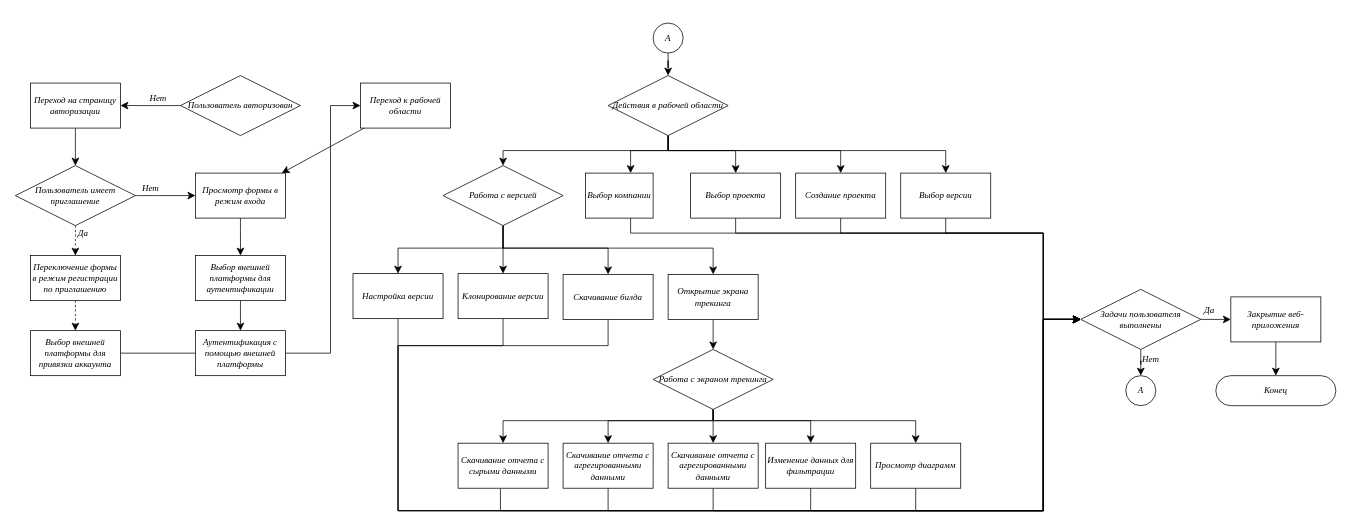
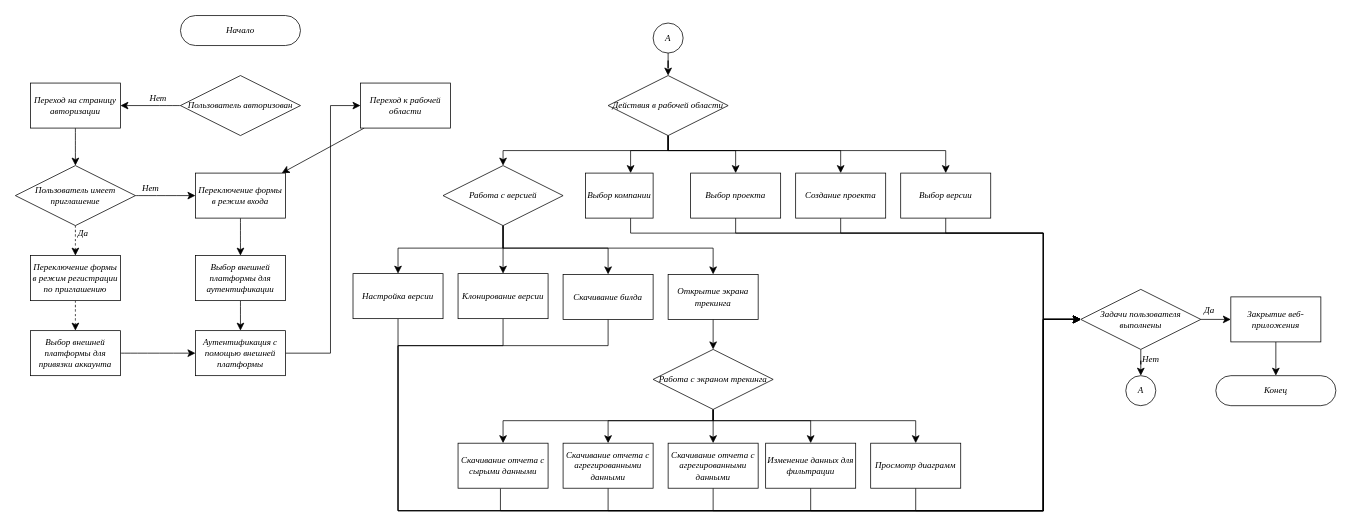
node "Начало": added
node "Просмотр формы в режим входа": label "Просмотр формы в режим входа" -> "Переключение формы в режим входа"
edge "Выбор внешней платформы для привязки аккаунта" -- "Аутентификация с помощью внешней платформы": arrowhead none -> classic
